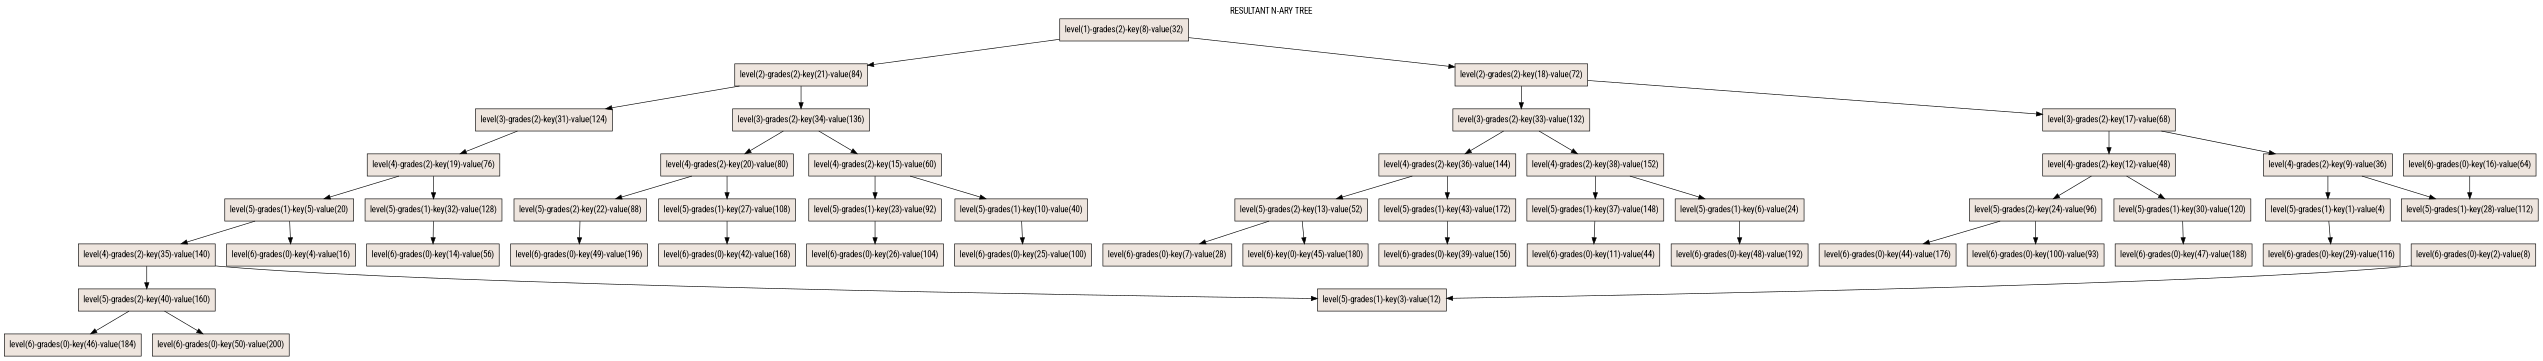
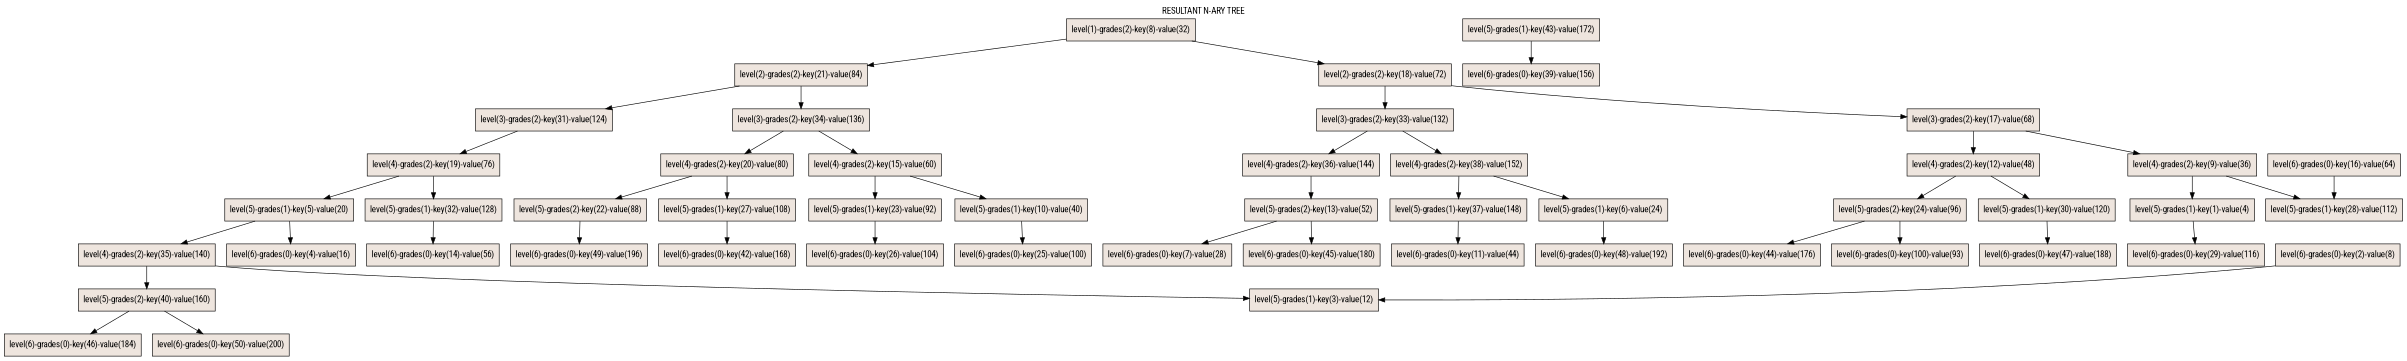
edge "level(4)-grades(2)-key(36)-value(144)" -> "level(5)-grades(1)-key(43)-value(172)": removed
node "level(6)-key(0)-key(45)-value(180)": label "level(6)-key(0)-key(45)-value(180)" -> "level(6)-grades(0)-key(45)-value(180)"
